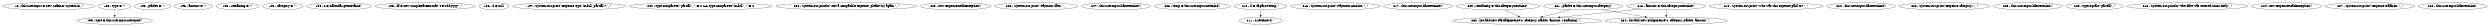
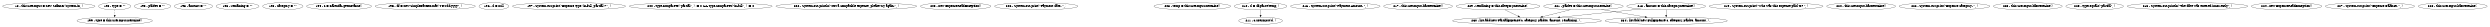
node "207 : this.userInput.hasNextLine()": removed
node "221 : paidTo = this.userInput.category()": label "221 : paidTo = this.userInput.category()" -> "221 : paidTo = this.userInput.nextLine()"
node "211 : c.setTime(d, )": label "211 : c.setTime(d, )" -> "211 : c.userInput(d, )"
